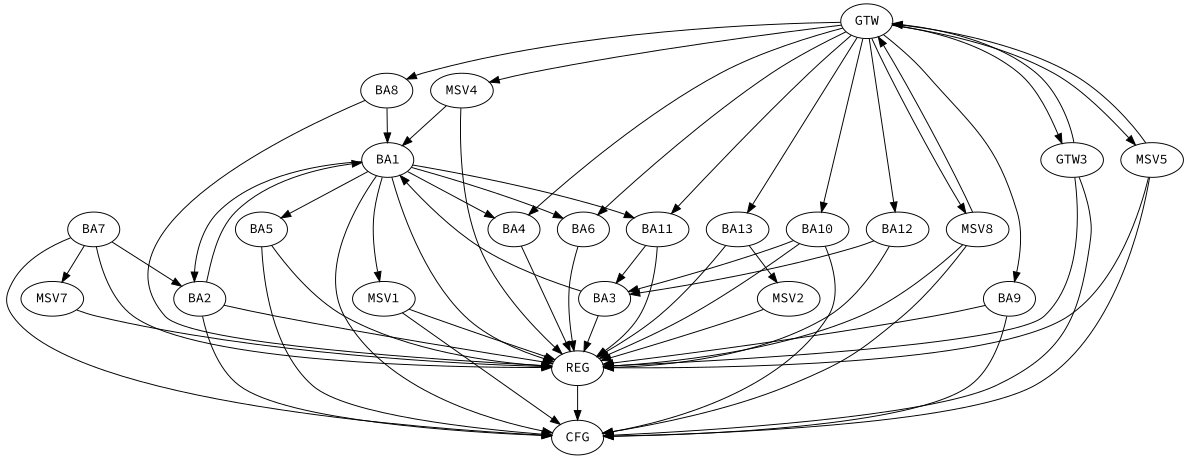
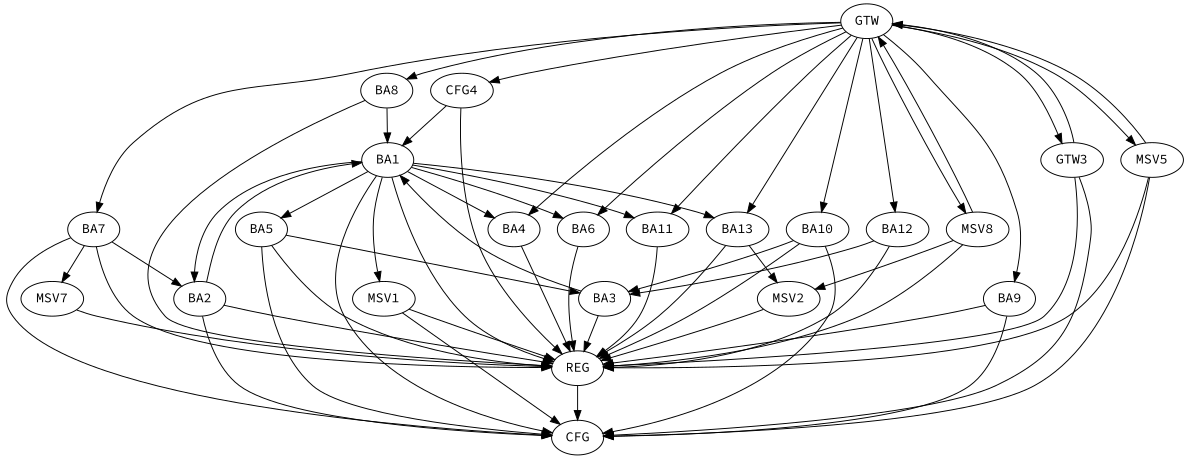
edge "GTW" -> "BA7": added
node "MSV4": label "MSV4" -> "CFG4"
edge "BA1" -> "BA13": added
edge "BA11" -> "BA3": now "BA5" -> "BA3"
edge "MSV8" -> "CFG": now "MSV8" -> "MSV2"
